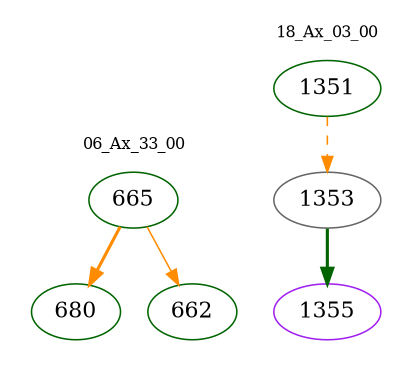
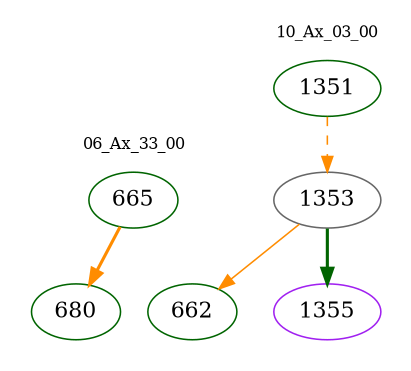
cluster "18_Ax_03_00": label "18_Ax_03_00" -> "10_Ax_03_00"
edge "665" -> "662": now "1353" -> "662"
